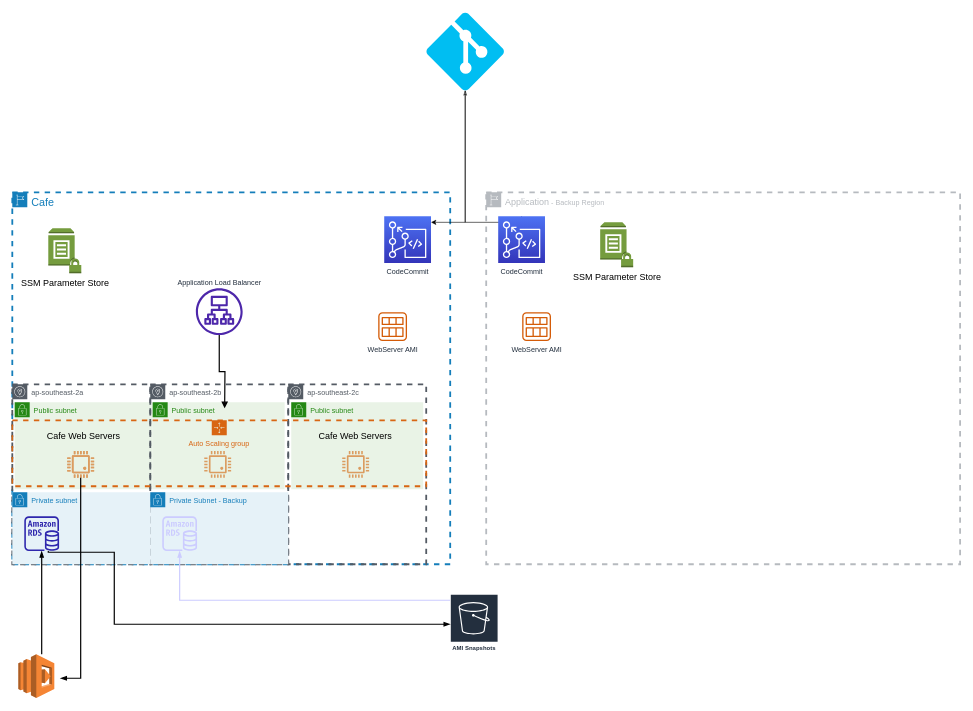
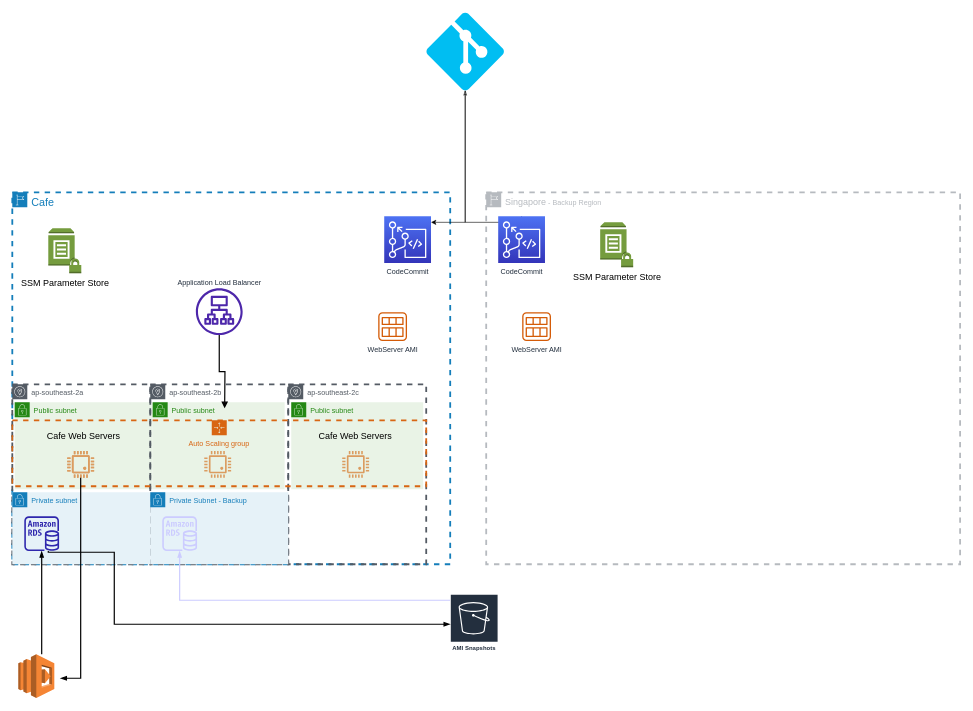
node "Application - Backup Region": label "Application - Backup Region" -> "Singapore - Backup Region"
